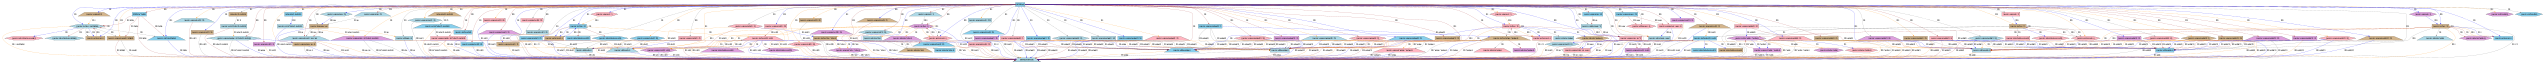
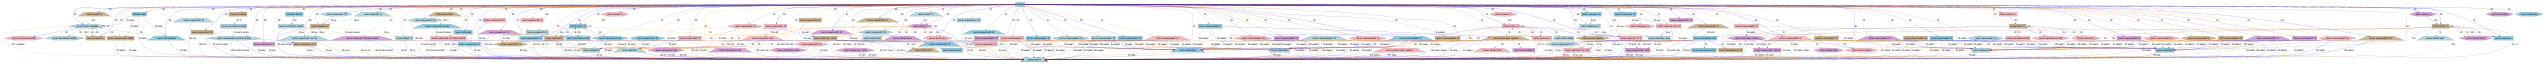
node "(<operator>.assignment,apzldjv[2] = 6)": fillcolor lightpink -> skyblue
node "(<operator>.assignment,ksse[3] = 17)": shape box -> hexagon
